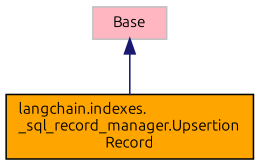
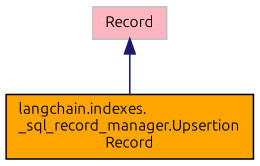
node "Base": label "Base" -> "Record"
